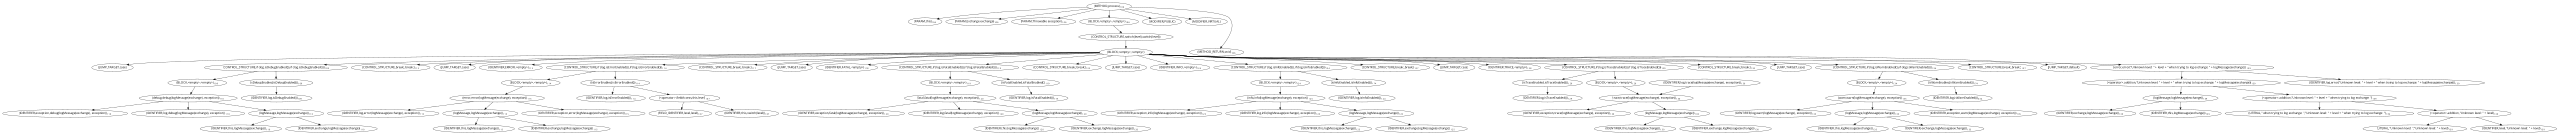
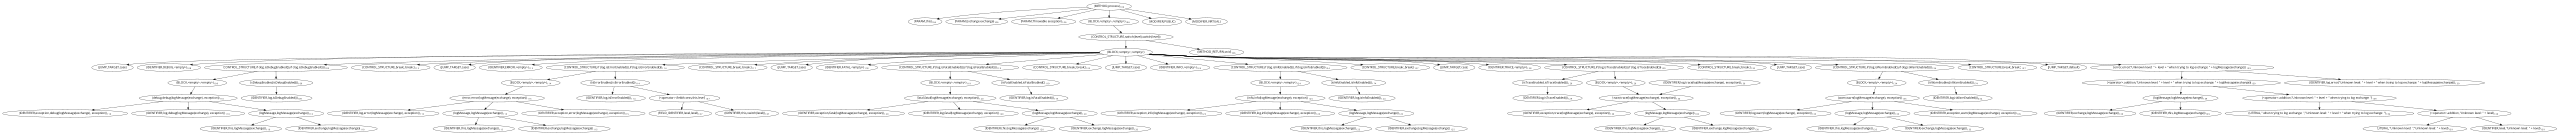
edge "(METHOD,process)" -> "(METHOD_RETURN,void)": now "(CONTROL_STRUCTURE,switch(level),switch(level))" -> "(METHOD_RETURN,void)"
node "(IDENTIFIER,DEBUG,<empty>)": added
